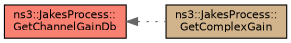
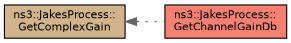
edge "ns3::JakesProcess:: GetComplexGain" -> "ns3::JakesProcess:: GetChannelGainDb": reversed
